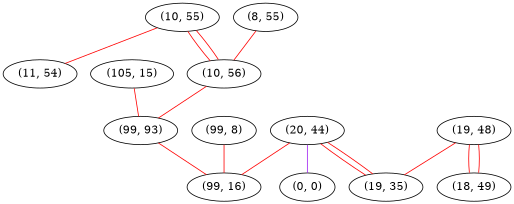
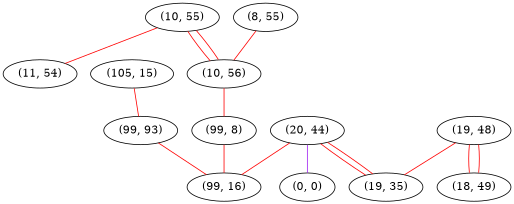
edge "(10, 56)" -- "(99, 93)": now "(10, 56)" -- "(99, 8)"
